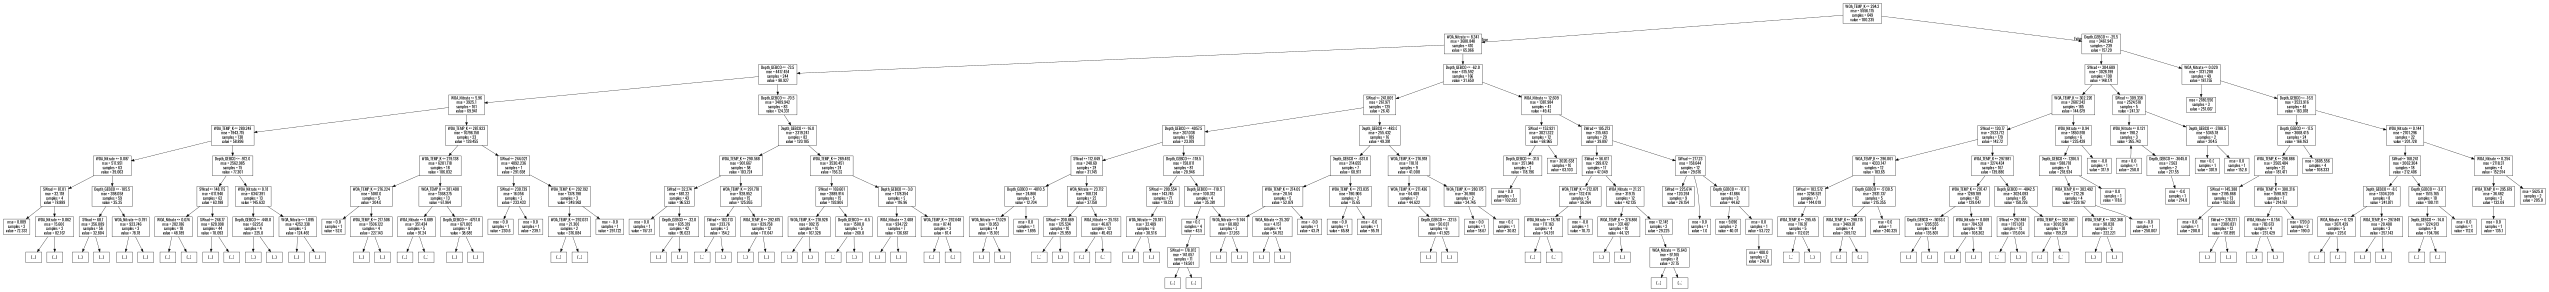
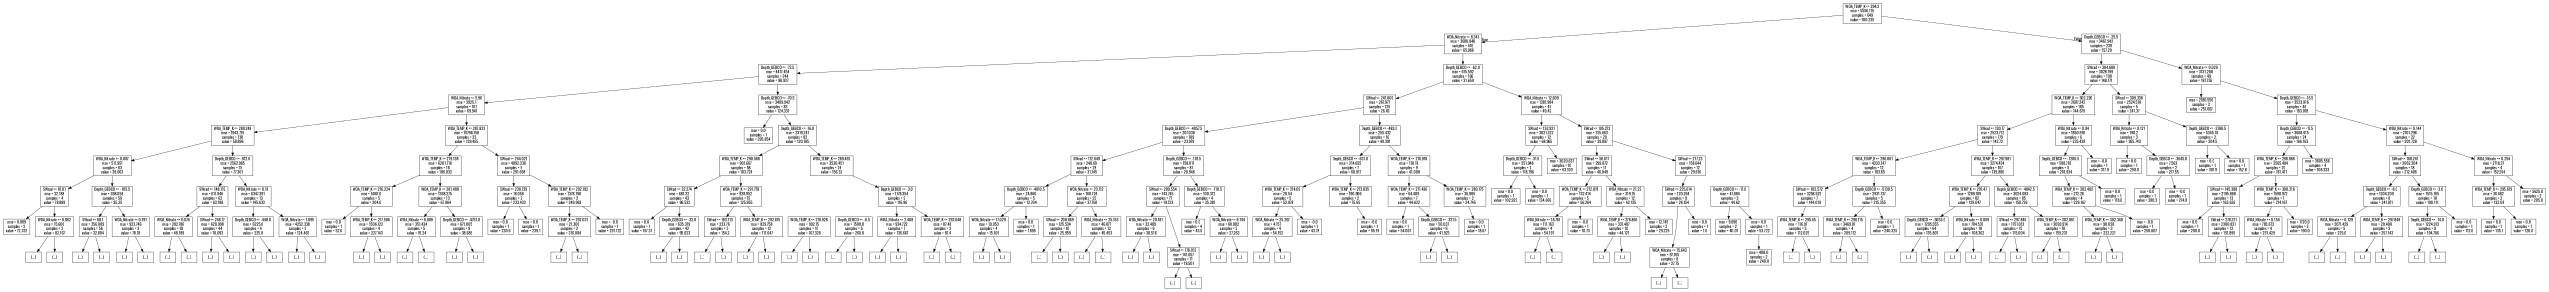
node "mse = 0.0 samples = 1 value = 395.854": added
edge "mse = 0.0 samples = 1 value = 250.0" -> "WOA_Nitrate <= 0.121 mse = 190.2 samples = 3 value = 265.743": reversed
node "SWrad <= 244.021 mse = 4092.236 samples = 1 value = 291.698": label "SWrad <= 244.021 mse = 4092.236 samples = 1 value = 291.698" -> "SWrad <= 244.021 mse = 4092.236 samples = 5 value = 291.698"
node "mse = 3020.638 samples = 10 value = 63.103": label "mse = 3020.638 samples = 10 value = 63.103" -> "mse = 3020.637 samples = 10 value = 63.103"
node "SWrad <= 56.617 mse = 299.872 samples = 17 value = 47.049": label "SWrad <= 56.617 mse = 299.872 samples = 17 value = 47.049" -> "SWrad <= 56.617 mse = 299.872 samples = 17 value = 46.049"
edge "SWrad <= 277.23 mse = 158.644 samples = 12 value = 29.616" -> "Depth_GEBCO <= -17.0 mse = 47.884 samples = 3 value = 44.62": removed
node "SWrad <= 87.01 mse = 32.118 samples = 4 value = 78.889": label "SWrad <= 87.01 mse = 32.118 samples = 4 value = 78.889" -> "SWrad <= 87.01 mse = 32.188 samples = 4 value = 78.889"
node "SWrad <= 169.601 mse = 2889.914 samples = 15 value = 193.806": removed
node "mse = 0.0 samples = 1 value = 134.669": added
edge "SWrad <= 277.23 mse = 158.644 samples = 12 value = 29.616" -> "mse = 0.0 samples = 1 value = 7.0": now "SWrad <= 225.614 mse = 120.264 samples = 9 value = 26.154" -> "mse = 0.0 samples = 1 value = 7.0"
node "mse = 0.0 samples = 1 value = 280.3": added
edge "SWrad <= 145.388 mse = 2195.868 samples = 13 value = 163.636" -> "SWrad <= 278.311 mse = 2300.831 samples = 12 value = 157.895": added
edge "WOA_TEMP_K <= 274.09 mse = 20.54 samples = 5 value = 52.078" -> "WOA_Nitrate <= 9.144 mse = 68.802 samples = 3 value = 27.263": now "WOA_TEMP_K <= 274.09 mse = 20.54 samples = 5 value = 52.078" -> "WOA_Nitrate <= 25.207 mse = 4.157 samples = 4 value = 54.152"
node "mse = 0.0 samples = 1 value = 65.88": removed
node "mse = 0.0 samples = 1 value = 54.067": added
node "mse = 0.0 samples = 1 value = 30.82": removed
node "mse = 0.0 value = 1 value = 240.325": label "mse = 0.0 value = 1 value = 240.325" -> "mse = 0.0 samples = 1 value = 240.325"
node "mse = 0.0 samples = 1 value = 120.0": added
edge "mse = 0.0 samples = 4 value = 43.5" -> "SWrad <= 178.013 mse = 141.657 samples = 71 value = 18.501": now "SWrad <= 209.554 mse = 143.745 samples = 77 value = 19.723" -> "SWrad <= 178.013 mse = 141.657 samples = 71 value = 18.501"
edge "mse = 12.145 samples = 2 value = 29.225" -> "WOA_Nitrate <= 15.643 mse = 97.165 samples = 8 value = 27.75": now "SWrad <= 225.614 mse = 120.264 samples = 9 value = 26.154" -> "WOA_Nitrate <= 15.643 mse = 97.165 samples = 8 value = 27.75"
